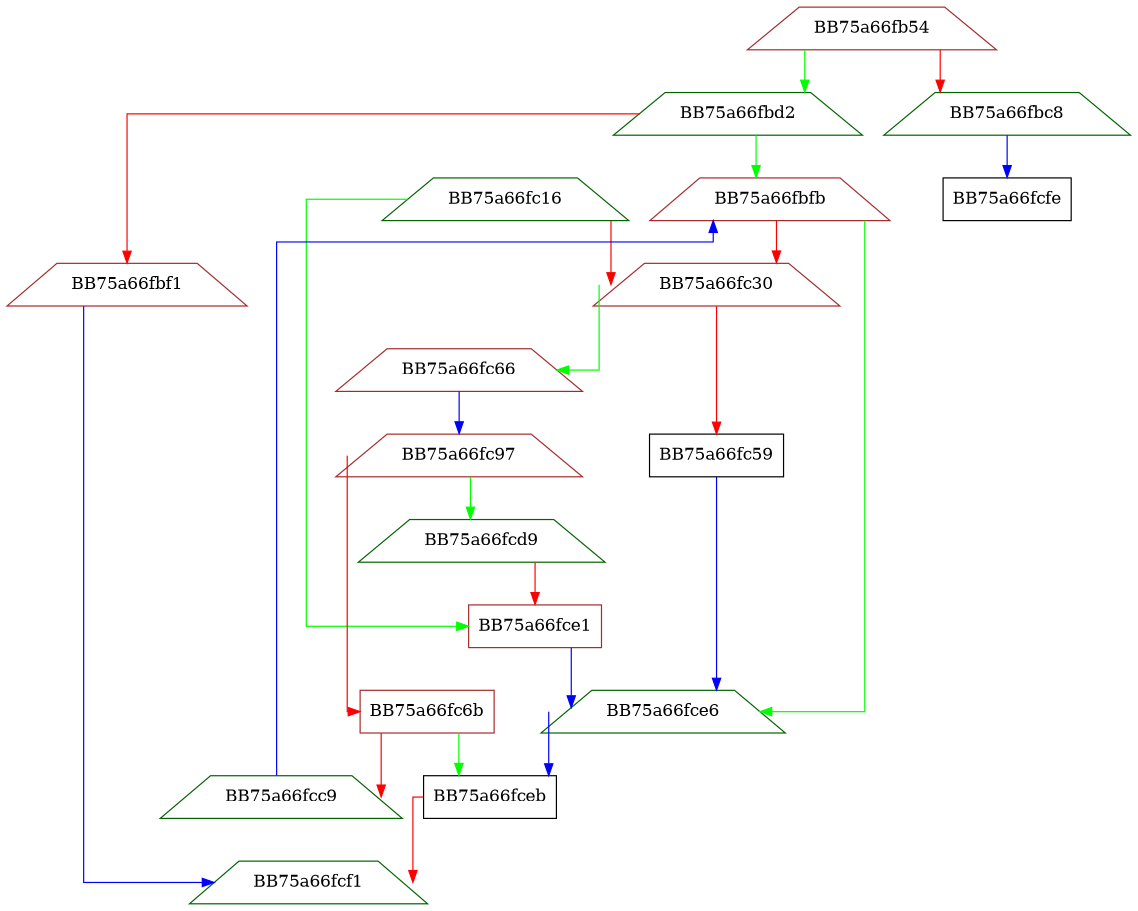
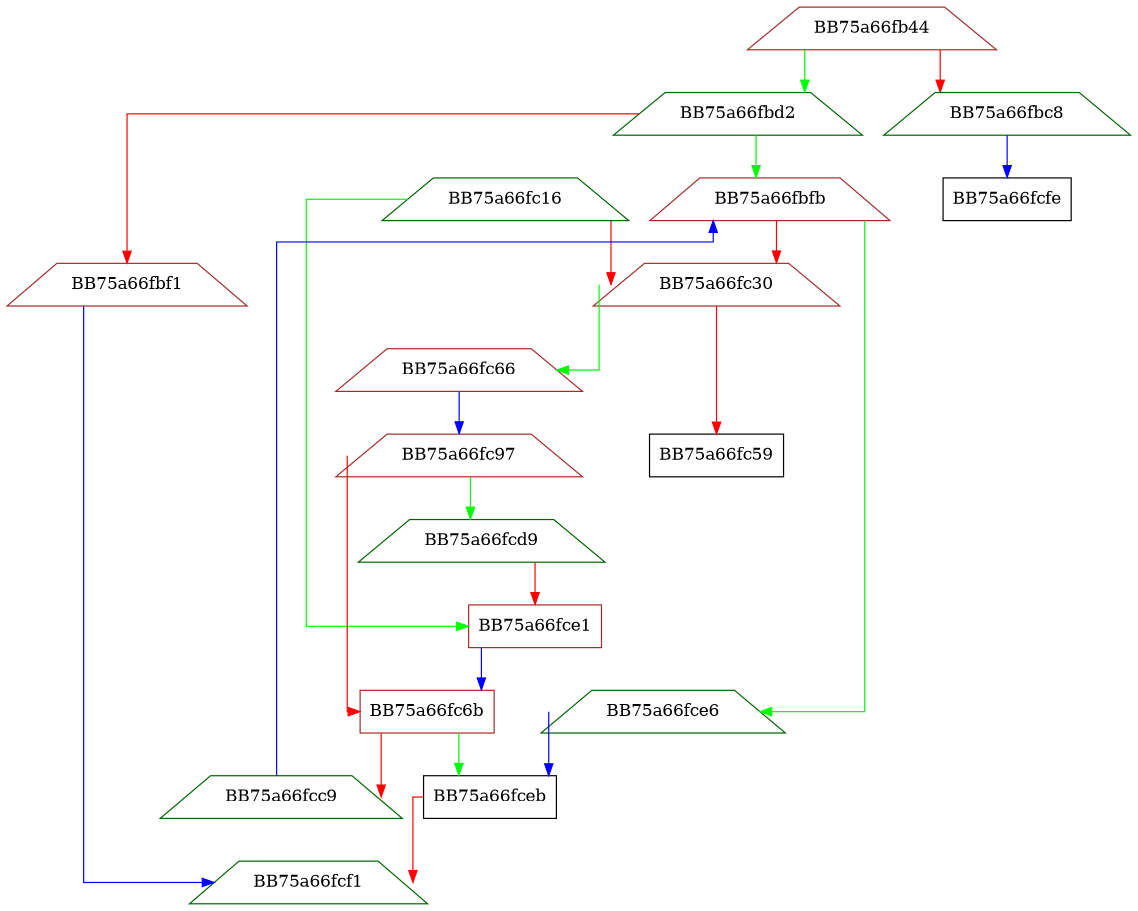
node "BB75a66fb54": label "BB75a66fb54" -> "BB75a66fb44"
edge "BB75a66fc59" -> "BB75a66fce6": removed
edge "BB75a66fce1" -> "BB75a66fce6": now "BB75a66fce1" -> "BB75a66fc6b"
